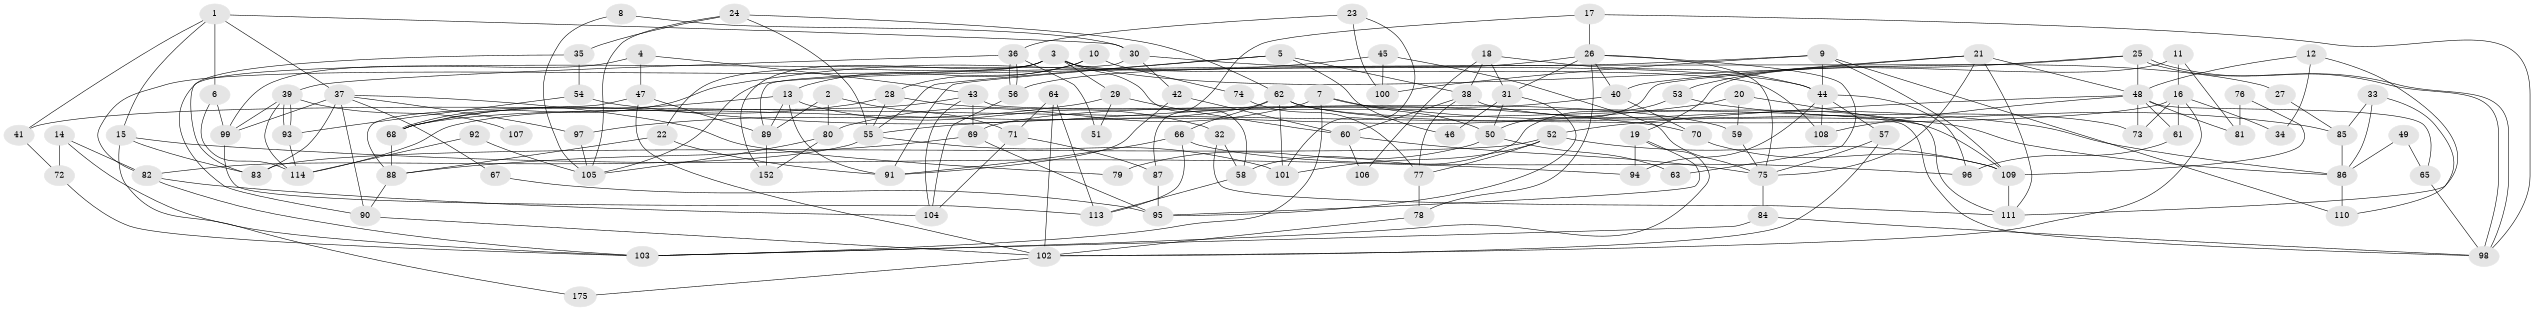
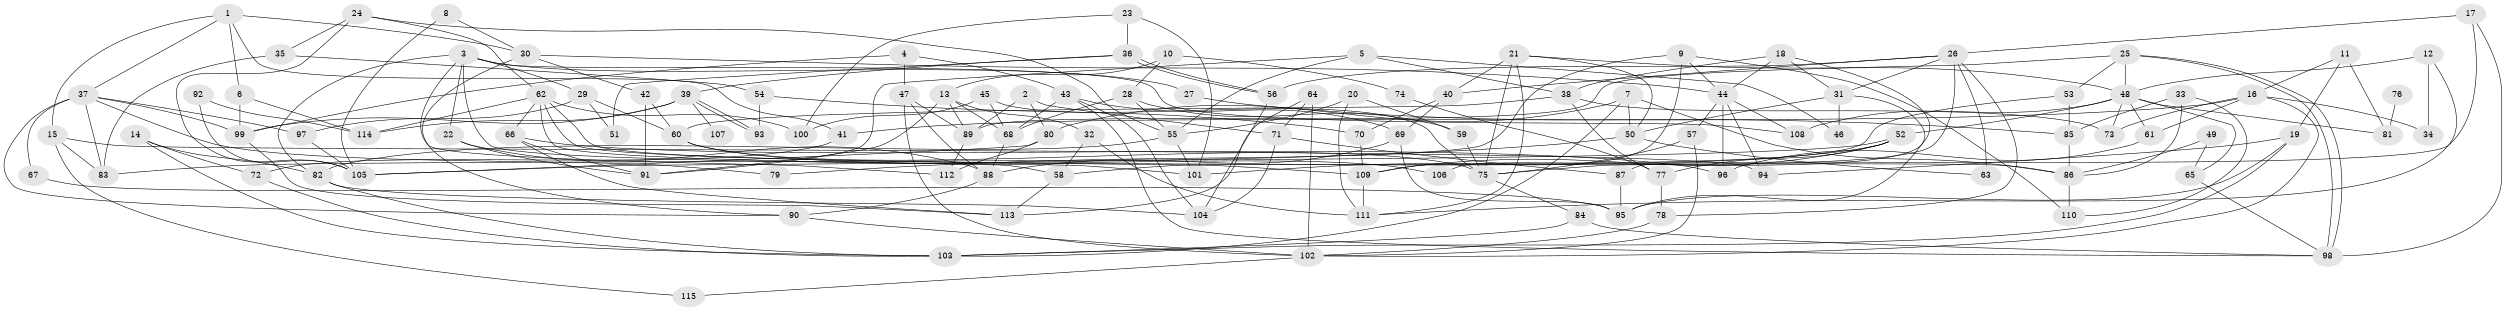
edge "9" -- "100": now "62" -- "100"
edge "93" -- "114": removed
edge "76" -- "109": removed
node "152": label "152" -> "112"
node "175": label "175" -> "115"
